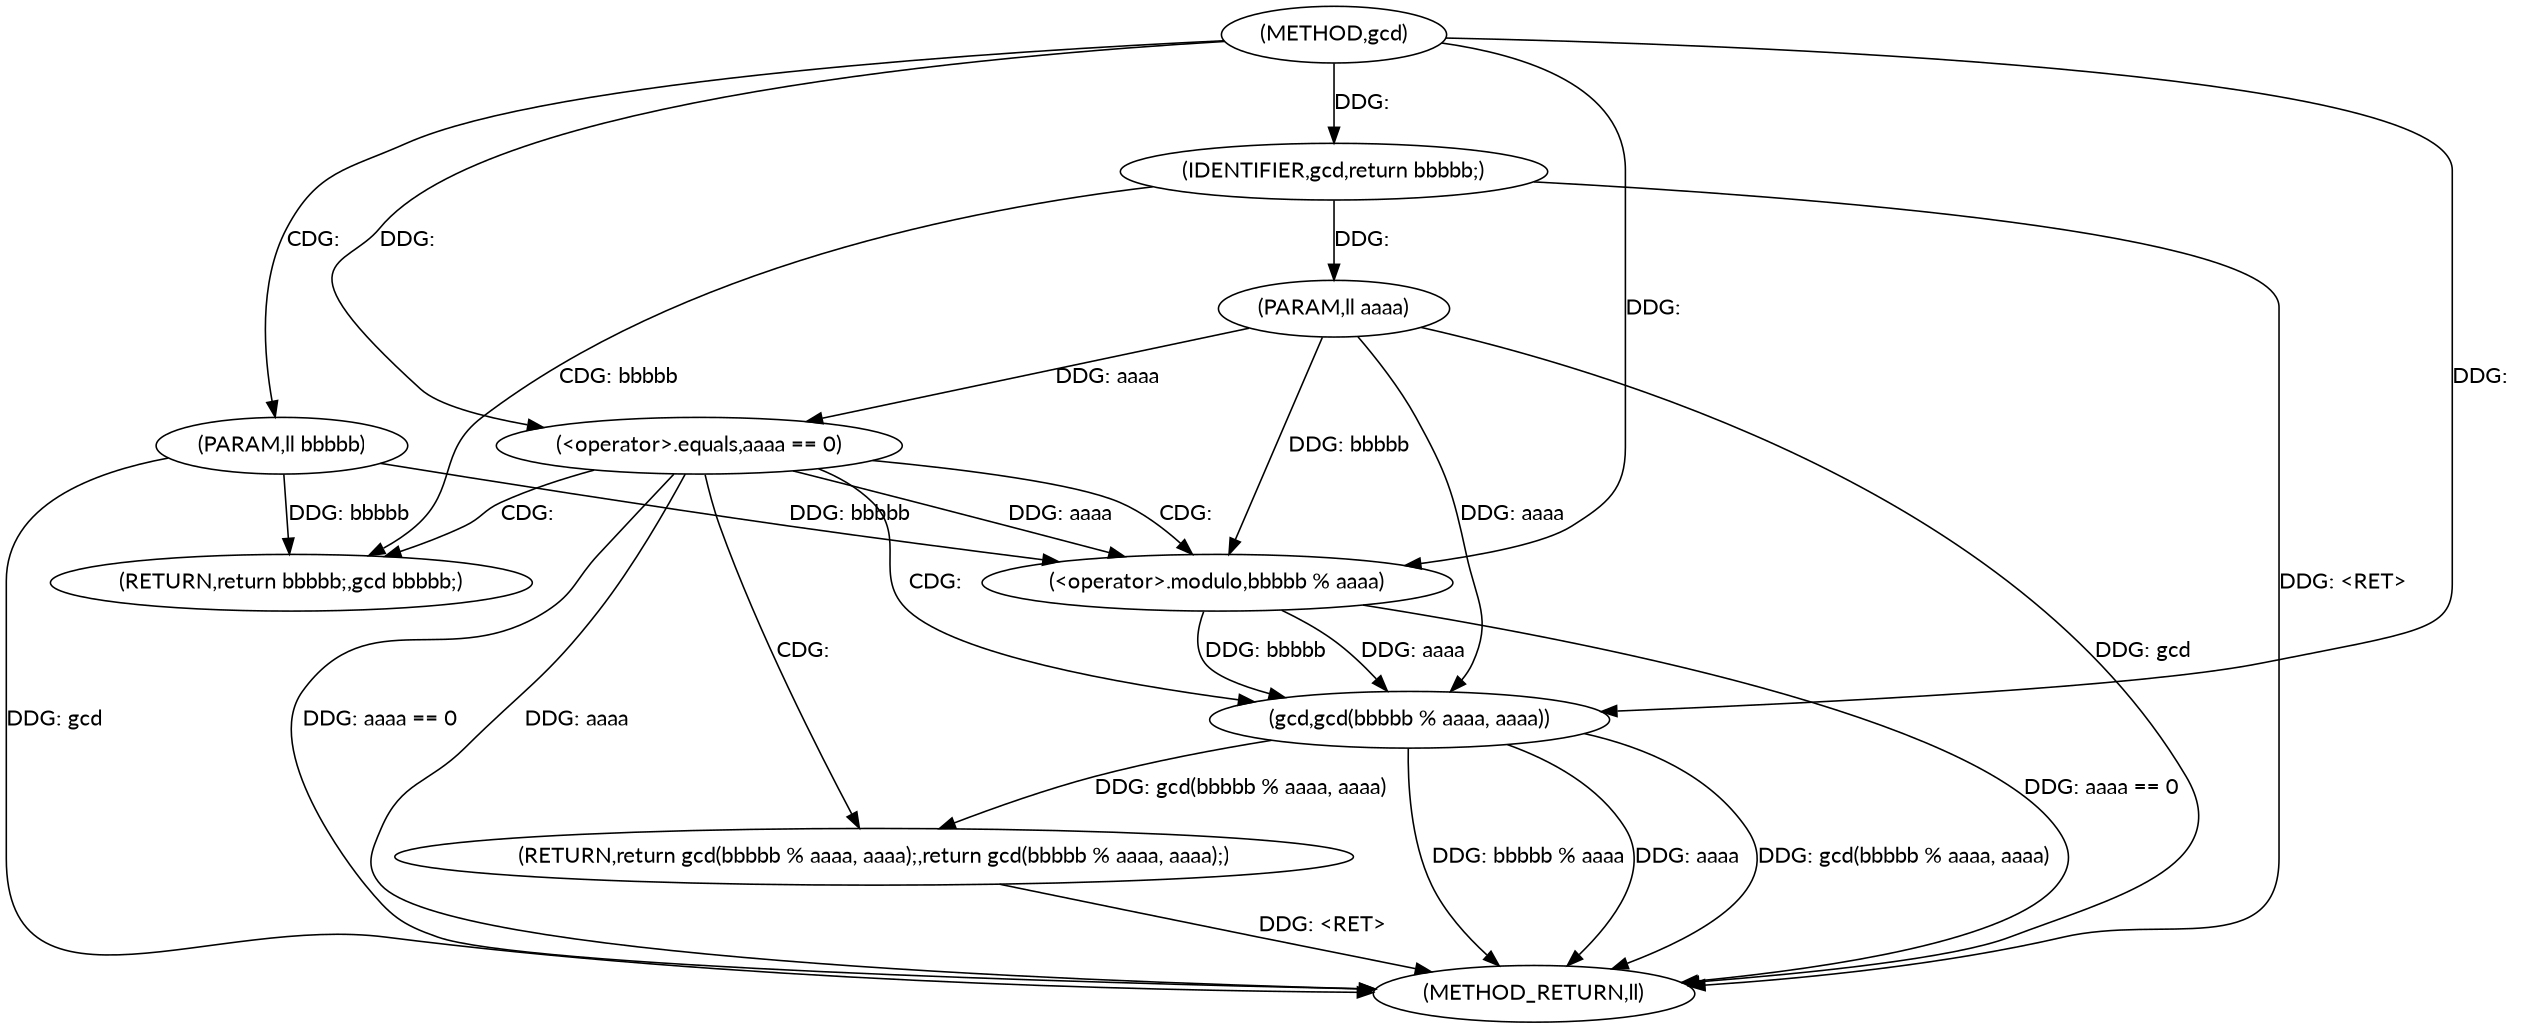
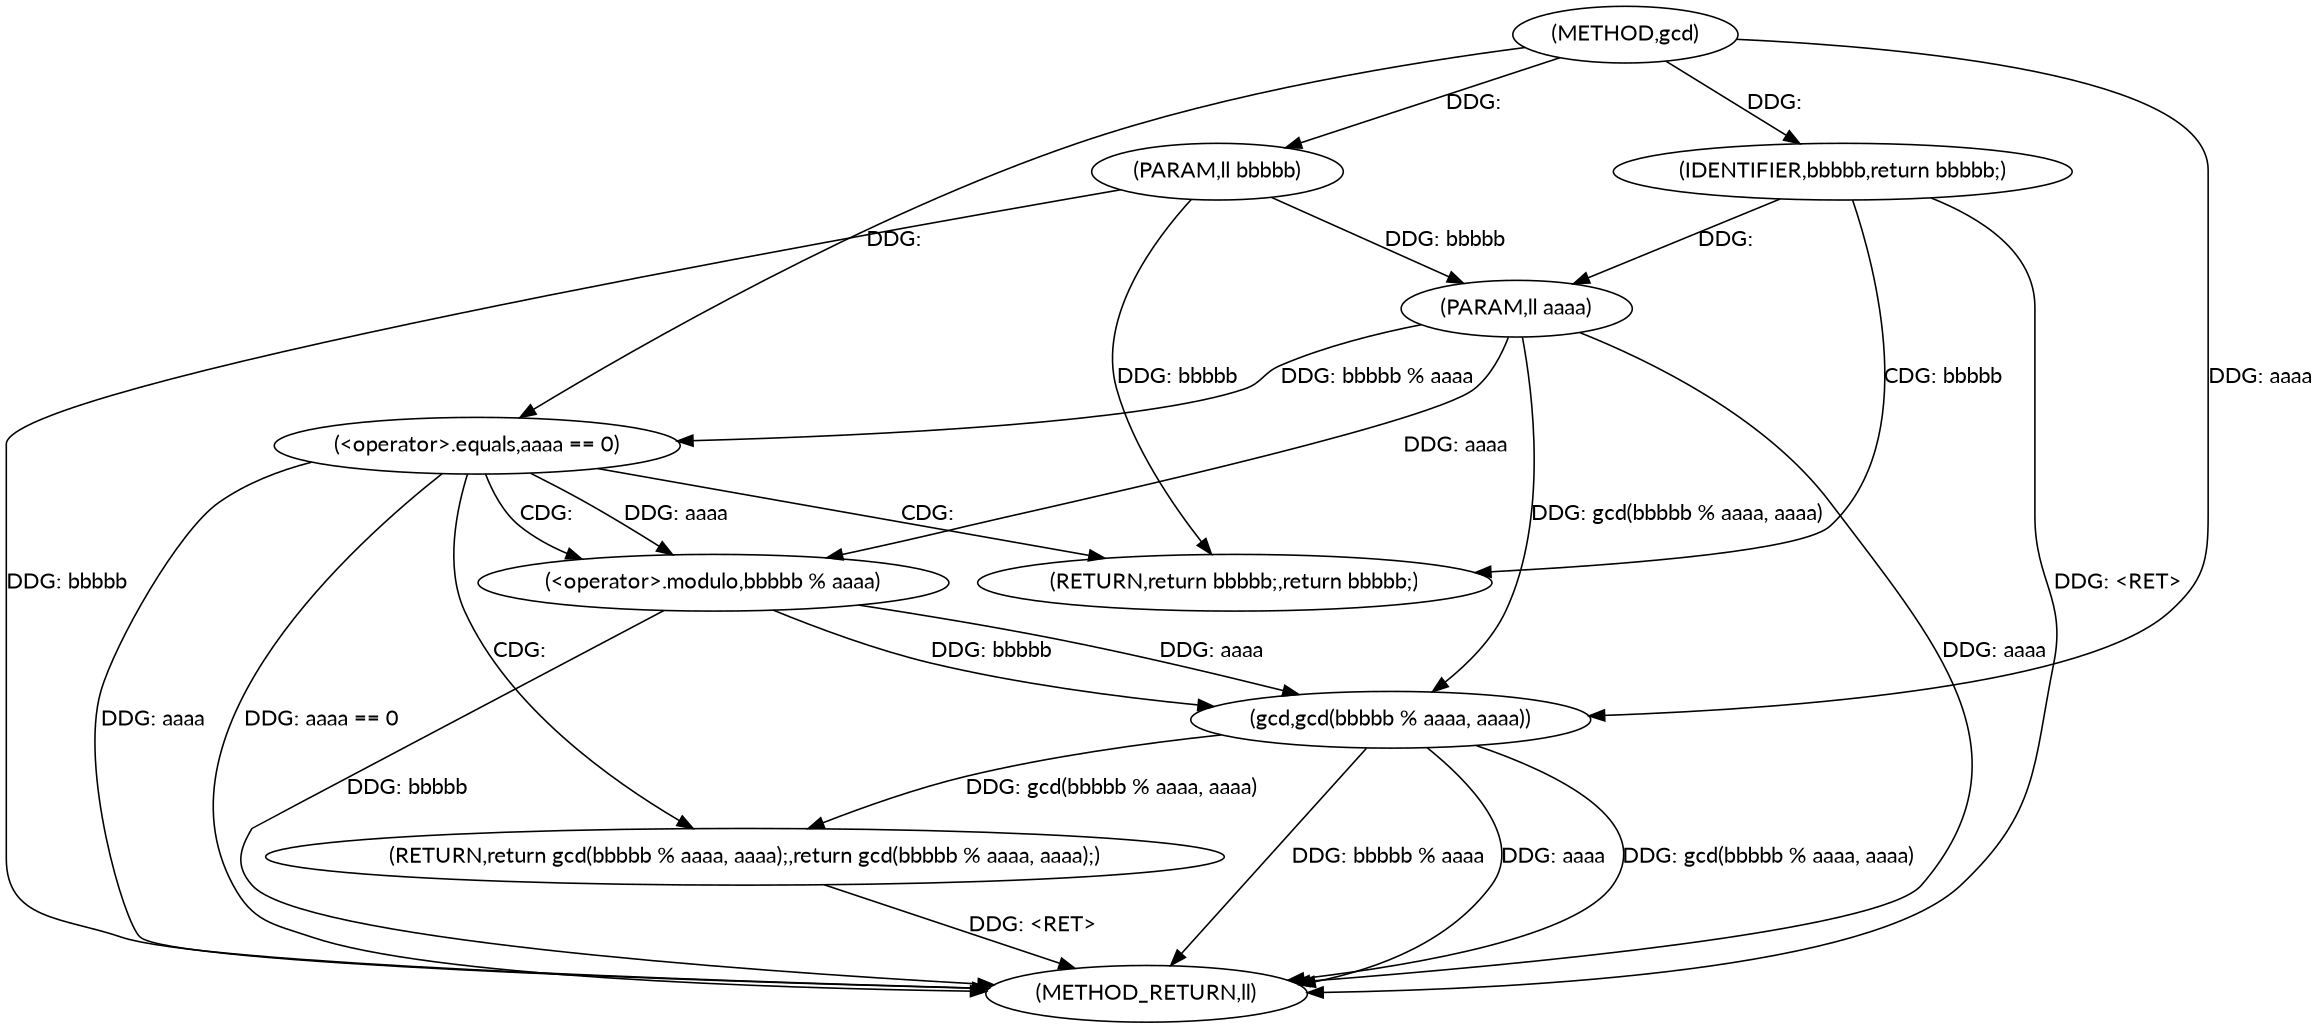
node "(IDENTIFIER,gcd,return bbbbb;)": label "(IDENTIFIER,gcd,return bbbbb;)" -> "(IDENTIFIER,bbbbb,return bbbbb;)"
edge "(METHOD,gcd)" -> "(PARAM,ll bbbbb)": label "CDG: " -> "DDG: "
edge "(METHOD,gcd)" -> "(<operator>.modulo,bbbbb % aaaa)": removed, label "DDG:"
edge "(PARAM,ll aaaa)" -> "(<operator>.equals,aaaa == 0)": label "DDG: aaaa" -> "DDG: bbbbb % aaaa"
edge "(METHOD,gcd)" -> "(gcd,gcd(bbbbb % aaaa, aaaa))": label "DDG: " -> "DDG: aaaa"
edge "(PARAM,ll aaaa)" -> "(<operator>.modulo,bbbbb % aaaa)": label "DDG: bbbbb" -> "DDG: aaaa"
edge "(PARAM,ll bbbbb)" -> "(<operator>.modulo,bbbbb % aaaa)": now "(PARAM,ll bbbbb)" -> "(PARAM,ll aaaa)"
edge "(PARAM,ll aaaa)" -> "(gcd,gcd(bbbbb % aaaa, aaaa))": label "DDG: aaaa" -> "DDG: gcd(bbbbb % aaaa, aaaa)"
node "(RETURN,return bbbbb;,gcd bbbbb;)": label "(RETURN,return bbbbb;,gcd bbbbb;)" -> "(RETURN,return bbbbb;,return bbbbb;)"
edge "(<operator>.equals,aaaa == 0)" -> "(gcd,gcd(bbbbb % aaaa, aaaa))": removed, label "CDG:"
edge "(PARAM,ll aaaa)" -> "(METHOD_RETURN,ll)": label "DDG: gcd" -> "DDG: aaaa"
edge "(PARAM,ll bbbbb)" -> "(METHOD_RETURN,ll)": label "DDG: gcd" -> "DDG: bbbbb"
edge "(<operator>.modulo,bbbbb % aaaa)" -> "(METHOD_RETURN,ll)": label "DDG: aaaa == 0" -> "DDG: bbbbb"
